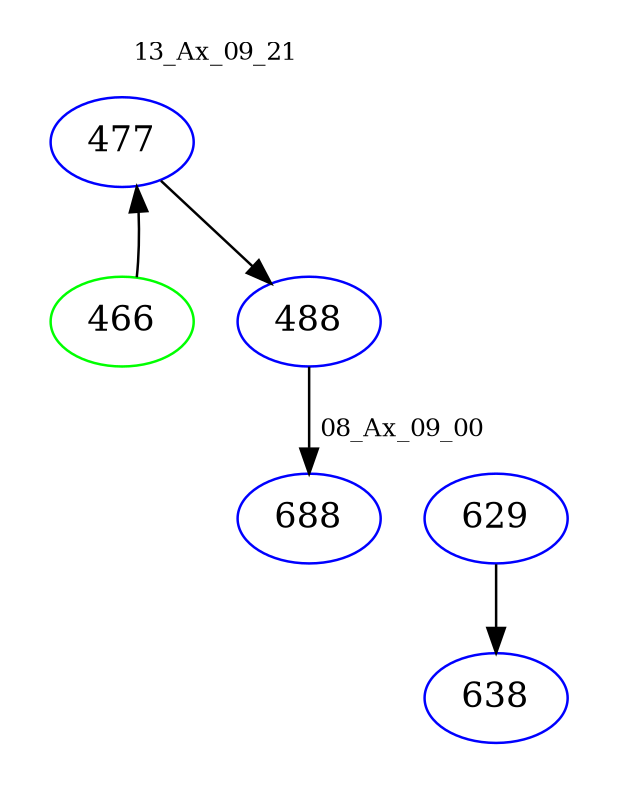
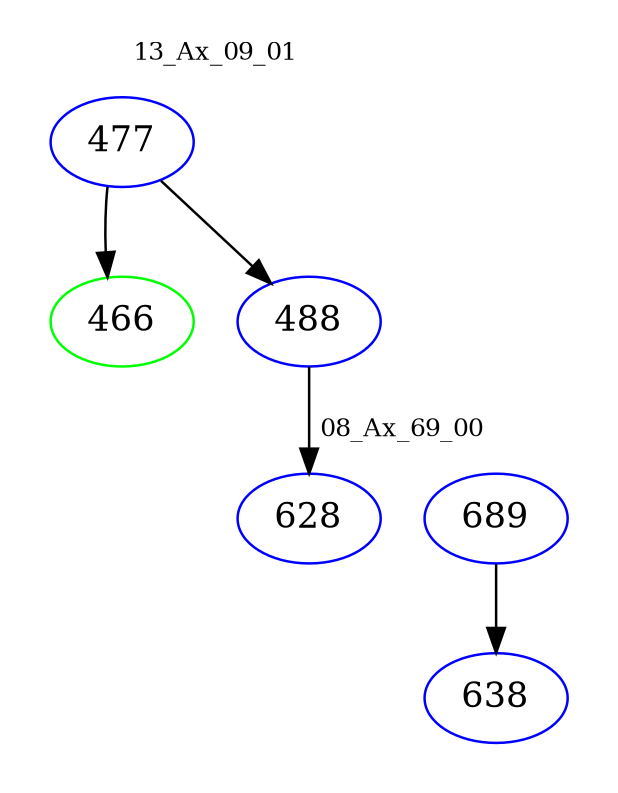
cluster "13_Ax_09_21": label "13_Ax_09_21" -> "13_Ax_09_01"
edge "466" -> "477": reversed
cluster "08_Ax_09_00": label "08_Ax_09_00" -> "08_Ax_69_00"
node "688": label "688" -> "628"
node "629": label "629" -> "689"
